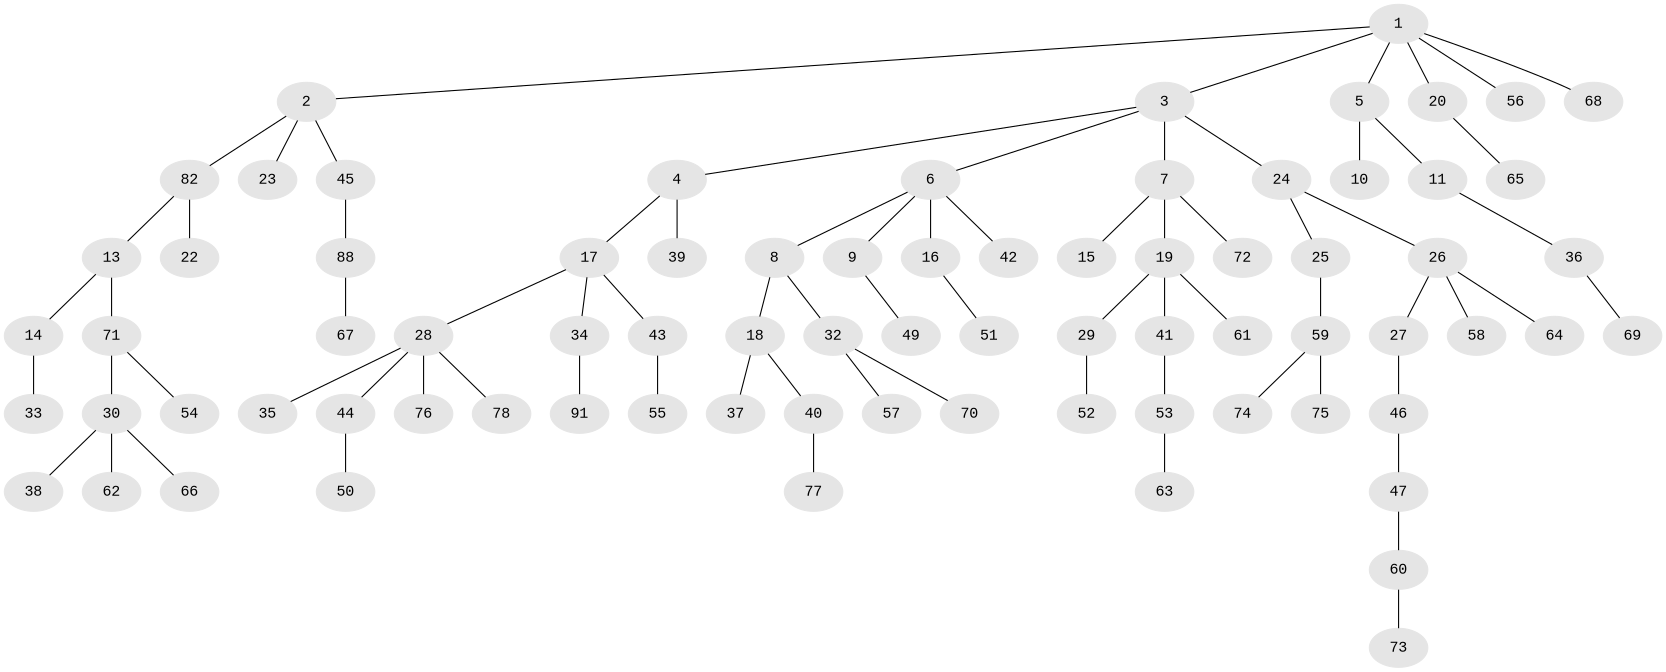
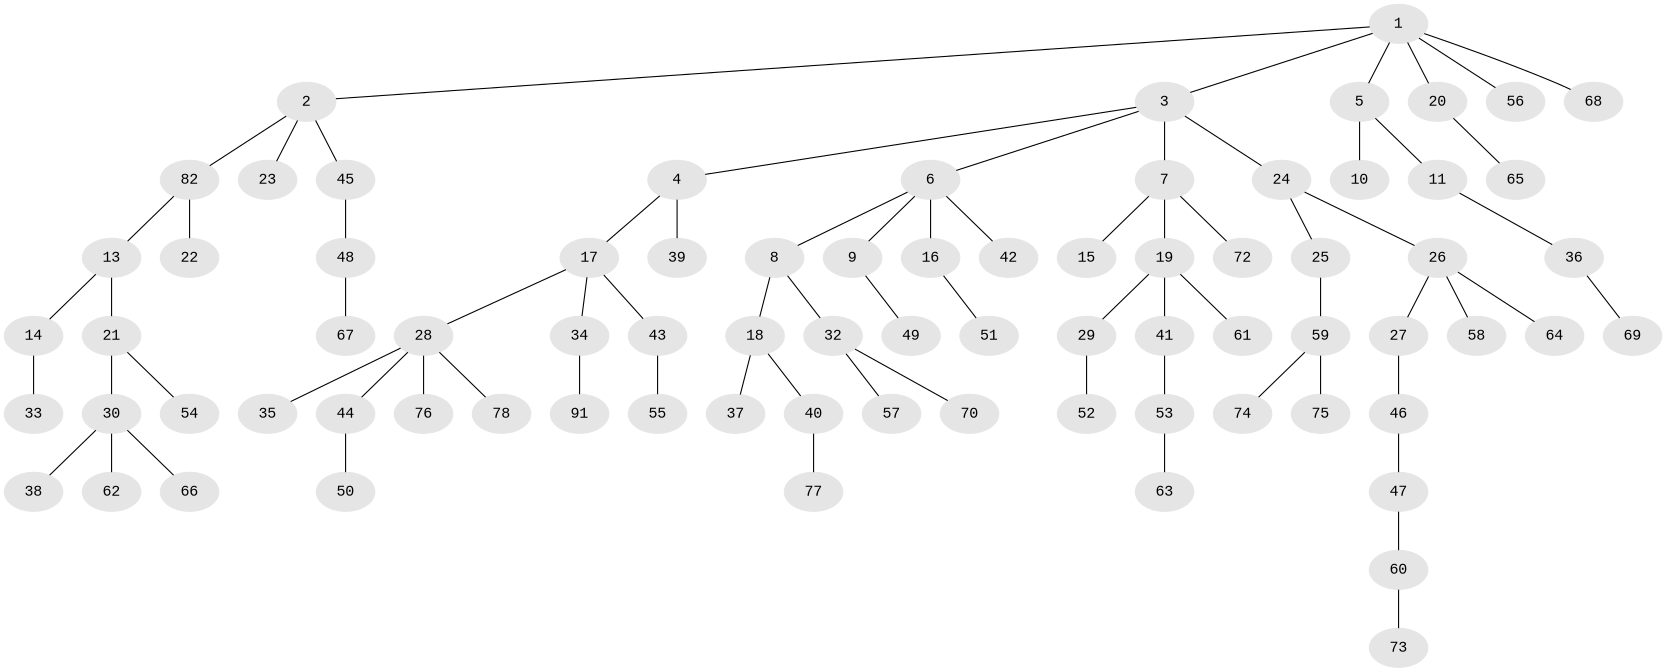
node "88": label "88" -> "48"
node "71": label "71" -> "21"
